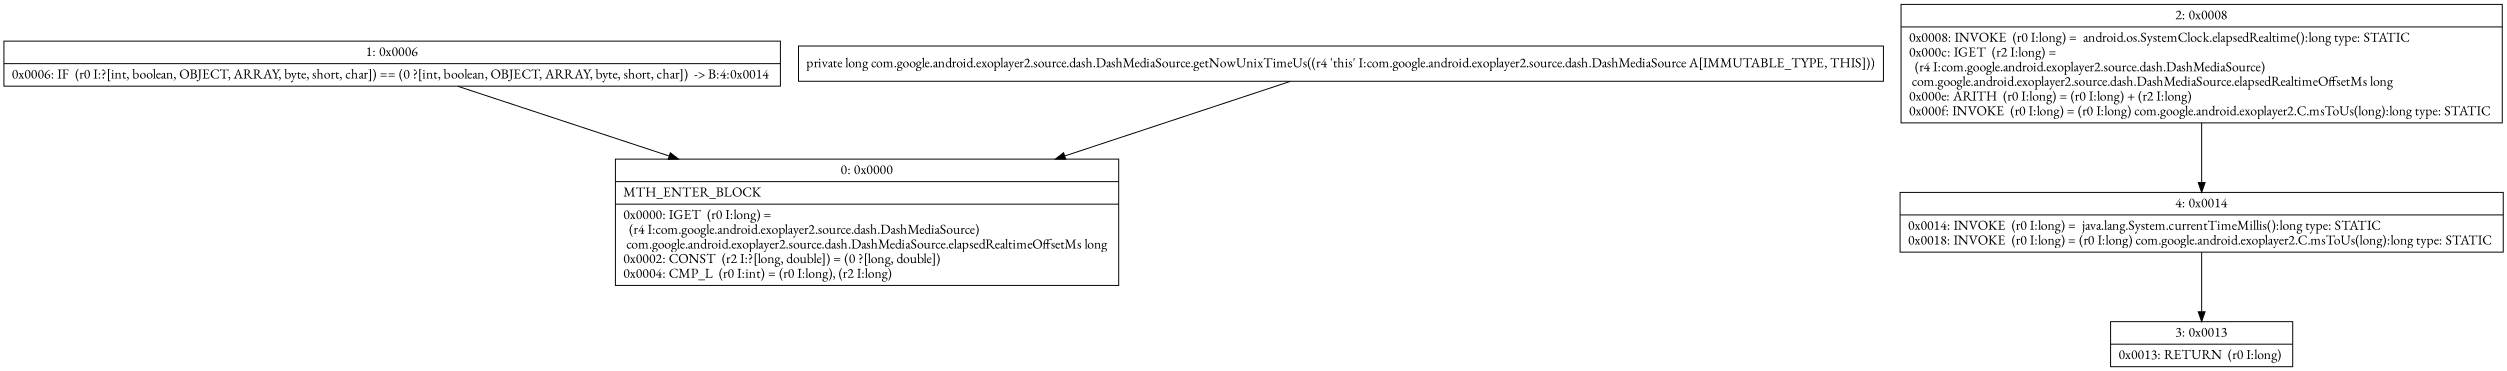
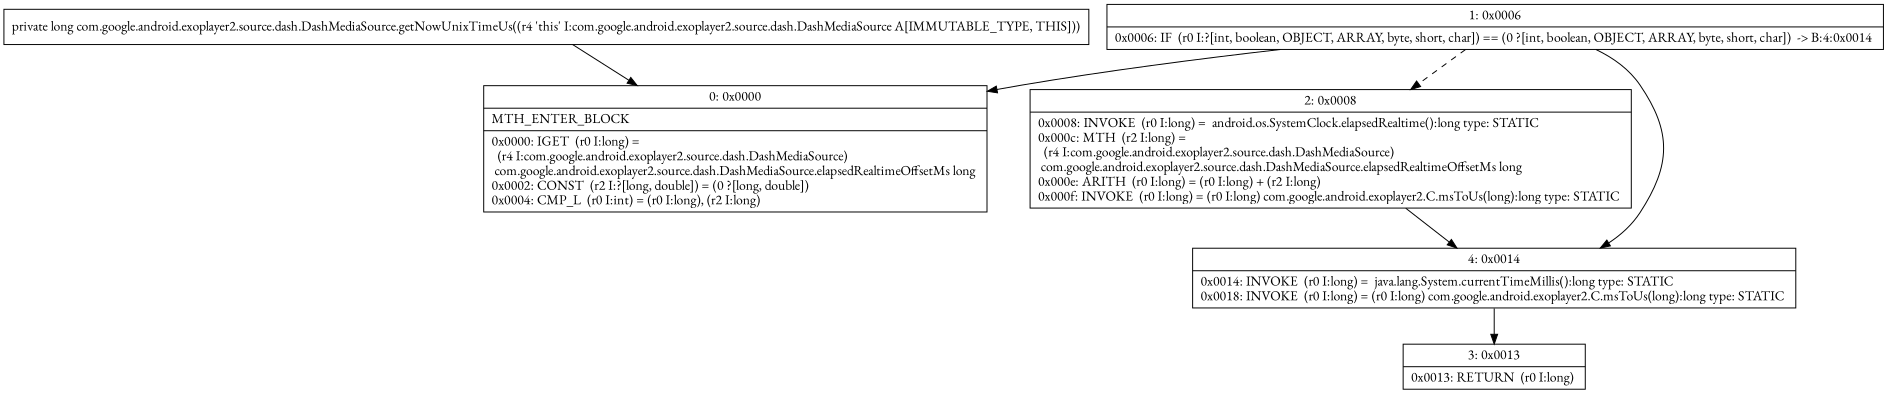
node "2: 0x0008": text "0x000c: IGET  (r2 I:long) =" -> "0x000c: MTH  (r2 I:long) ="
edge "1: 0x0006" -> "2: 0x0008": added
edge "1: 0x0006" -> "4: 0x0014": added
